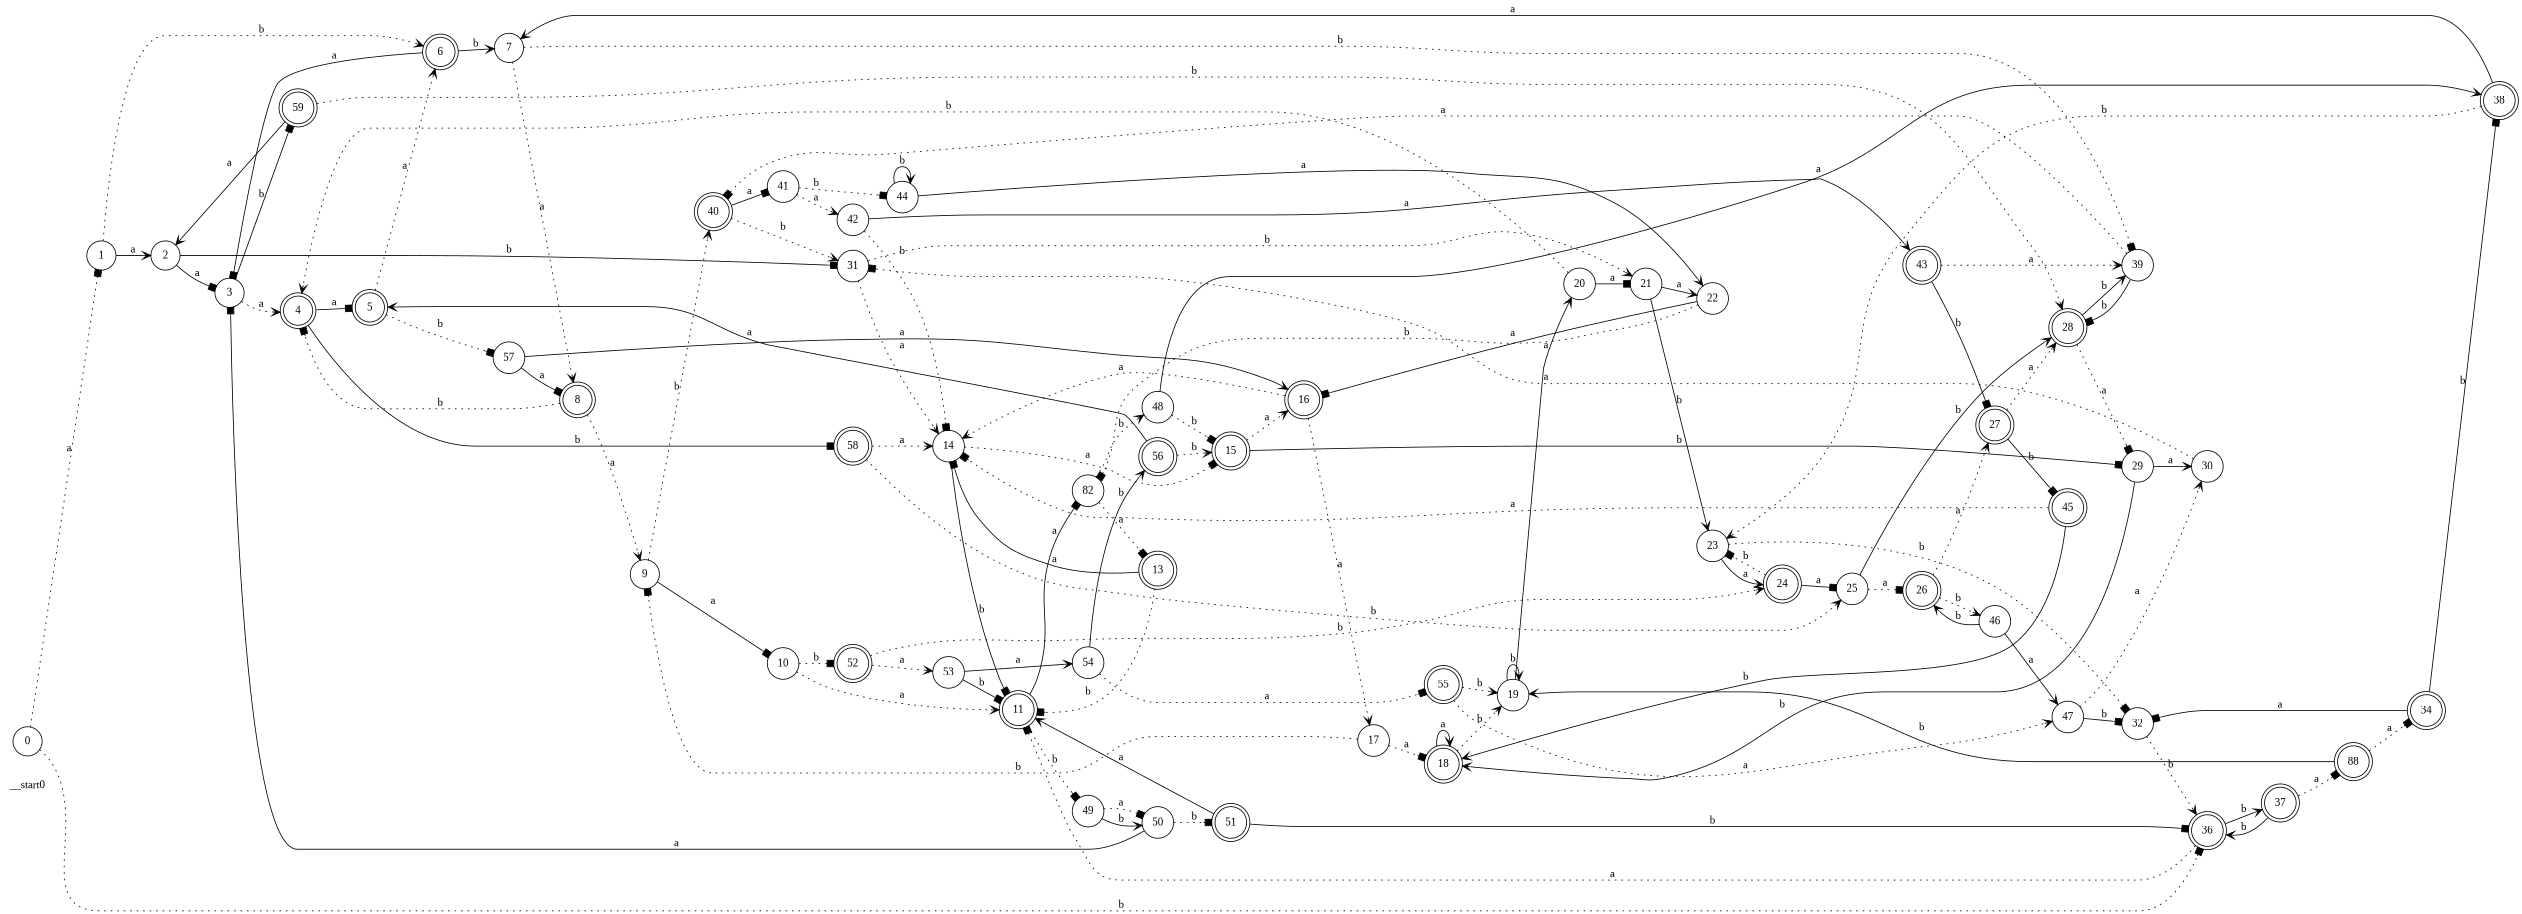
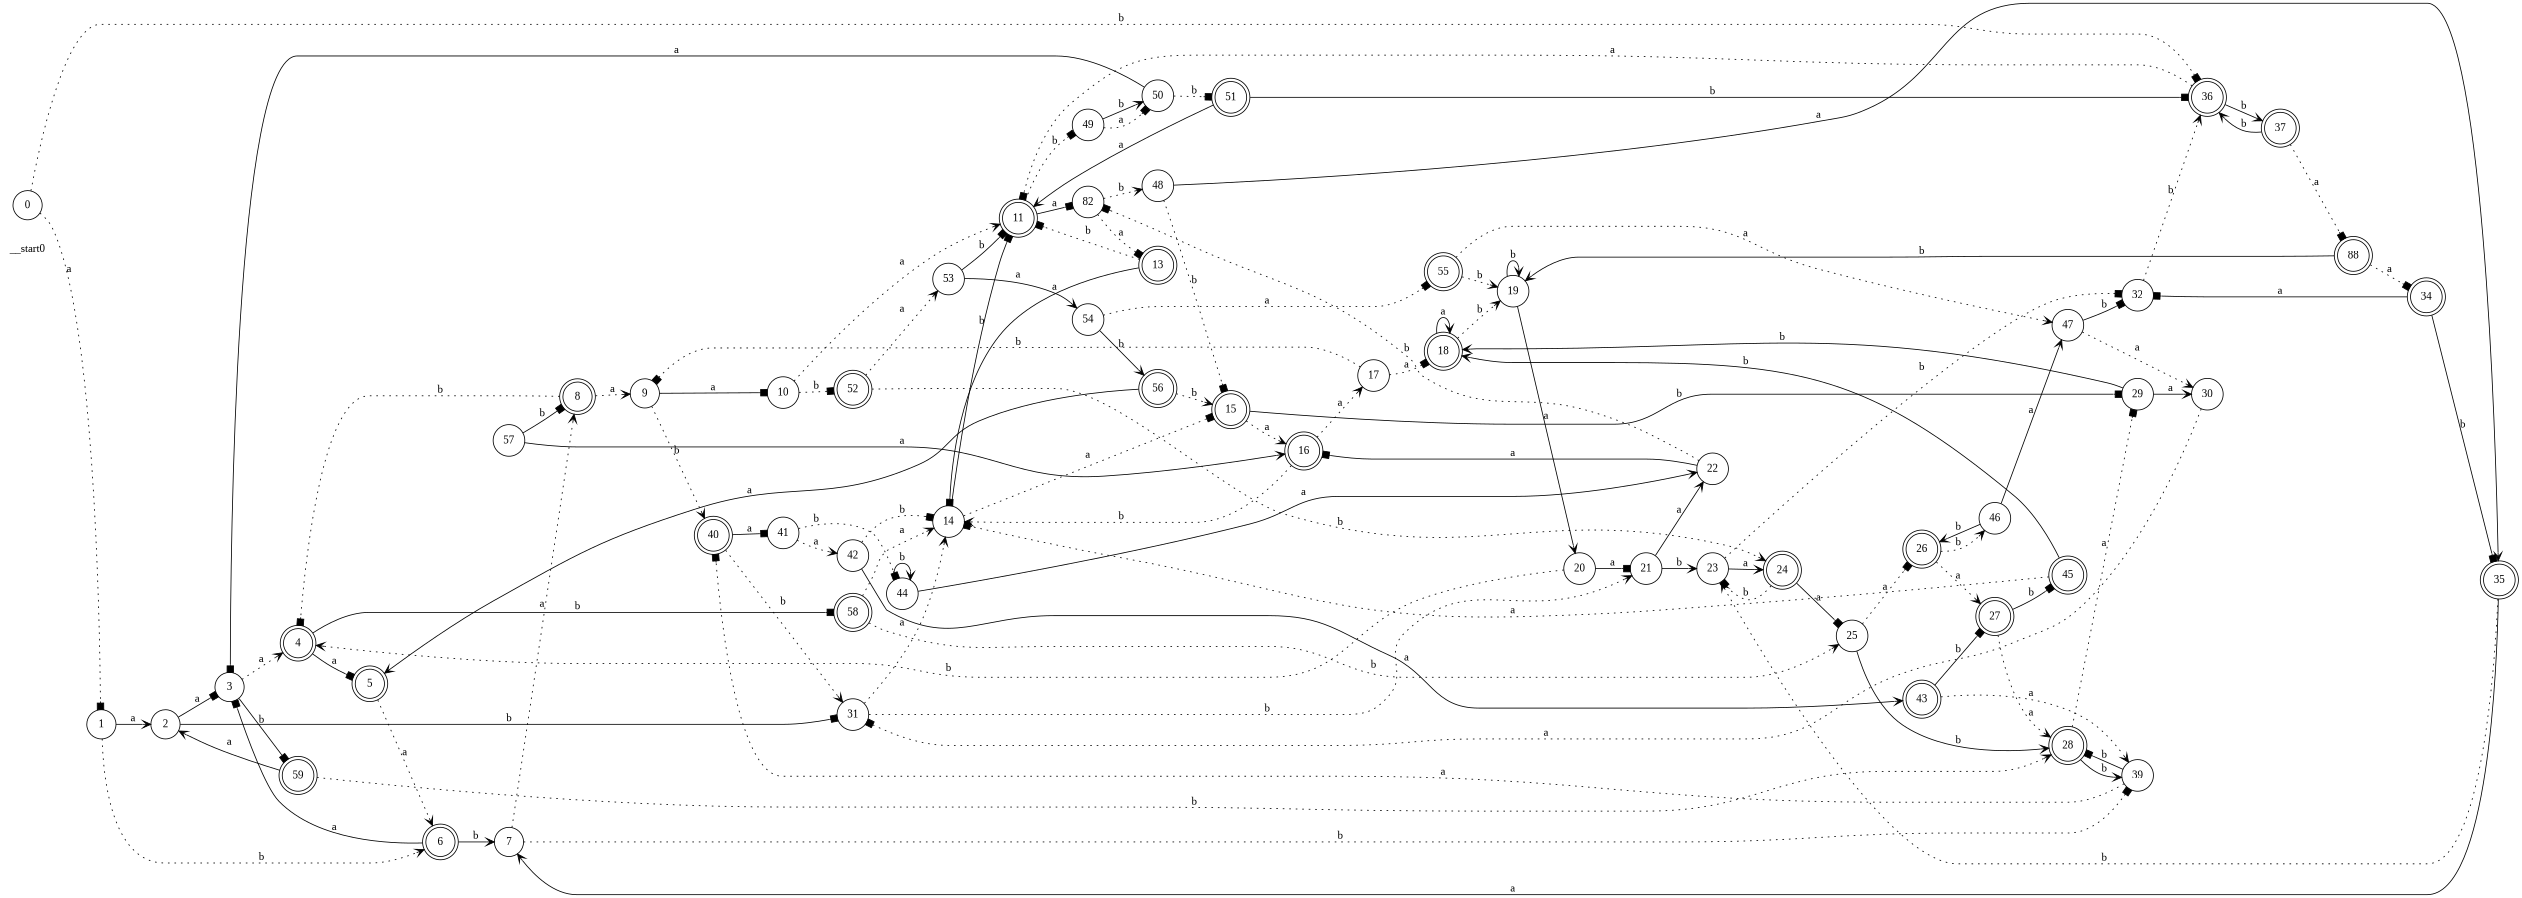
node "38": label "38" -> "35"
edge "5" -> "57": removed, label "b"
edge "16" -> "14": label "a" -> "b"
edge "57" -> "8": label "a" -> "b"
